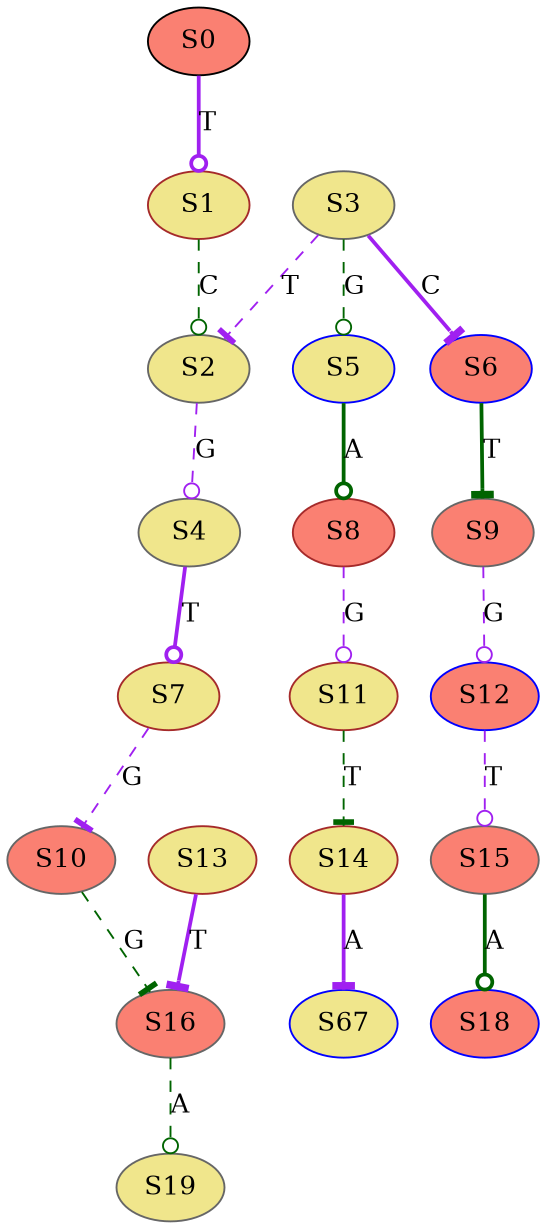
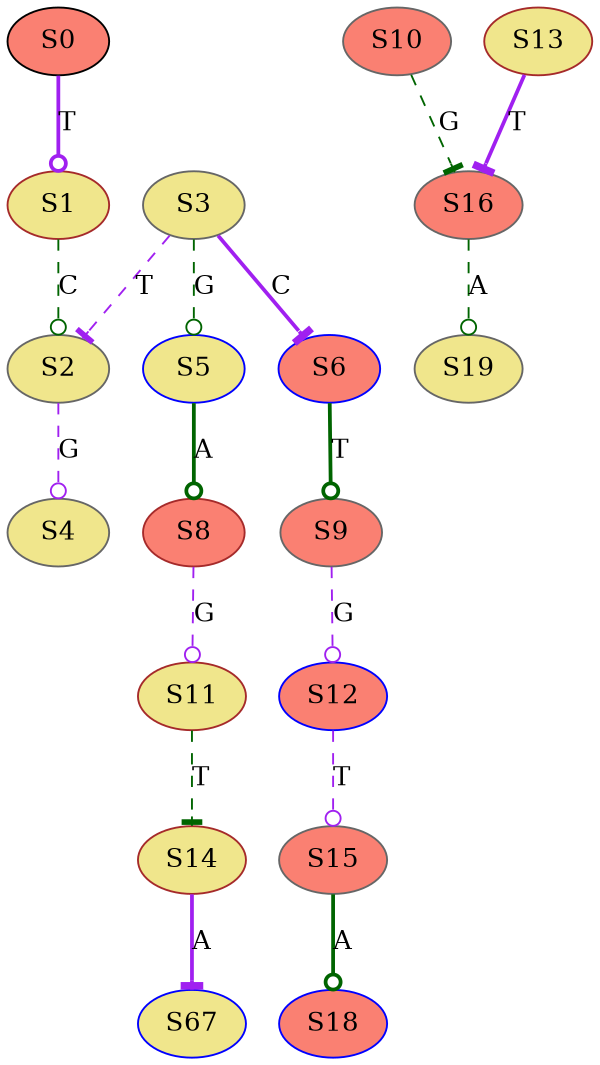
edge "S6" -> "S9": arrowhead tee -> odot
node "S7": removed
